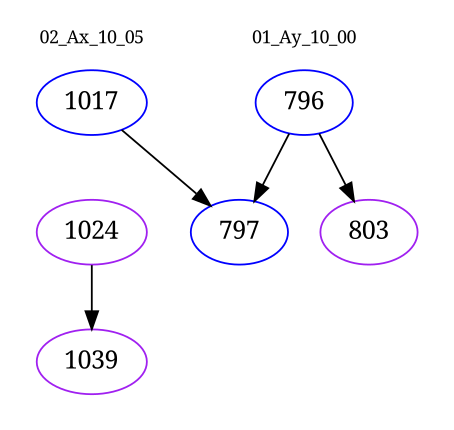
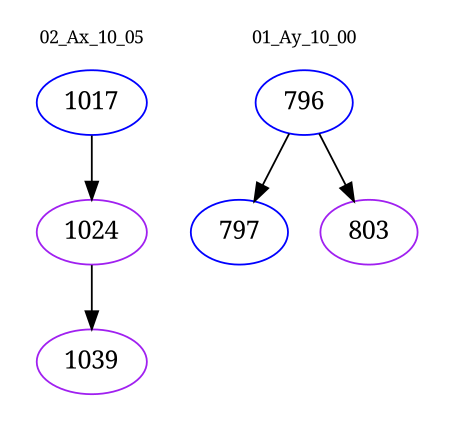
edge "1017" -> "797": now "1017" -> "1024"
